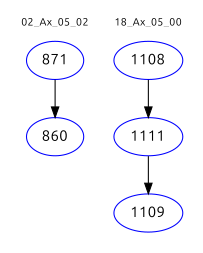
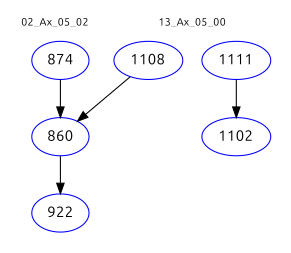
cluster "18_Ax_05_00": label "18_Ax_05_00" -> "13_Ax_05_00"
node "871": label "871" -> "874"
edge "1108" -> "1111": now "1108" -> "860"
node "922": added
node "1109": label "1109" -> "1102"
